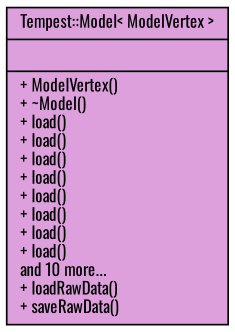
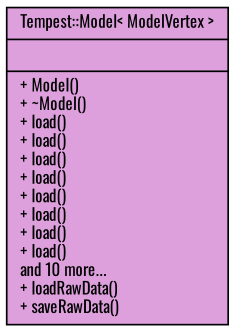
node "Tempest::Model< ModelVertex >": text "+ ModelVertex()" -> "+ Model()"
